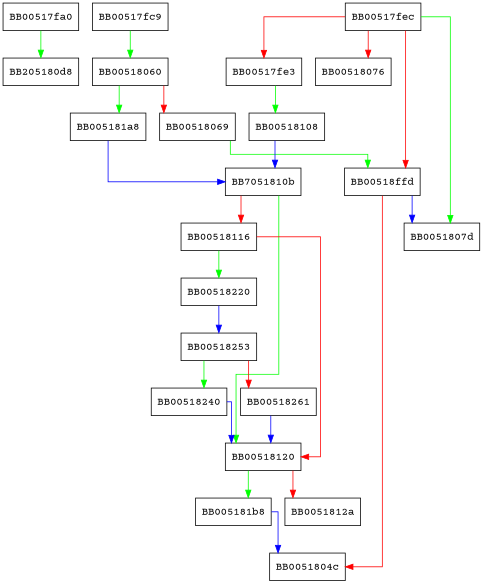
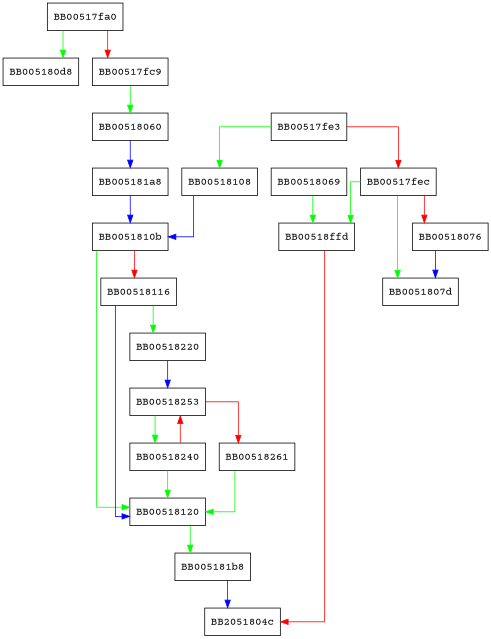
edge "BB00517fec" -> "BB00517fe3": reversed
edge "BB00517fa0" -> "BB00517fc9": added
node "BB205180d8": label "BB205180d8" -> "BB005180d8"
edge "BB00518060" -> "BB005181a8": color green -> blue
edge "BB00518060" -> "BB00518069": removed
edge "BB00517fec" -> "BB00518ffd": color red -> green
node "BB7051810b": label "BB7051810b" -> "BB0051810b"
edge "BB00518ffd" -> "BB0051807d": now "BB00518076" -> "BB0051807d"
edge "BB00518116" -> "BB00518120": color red -> blue
edge "BB00518240" -> "BB00518120": color blue -> green
edge "BB00518261" -> "BB00518120": color blue -> green
edge "BB00518240" -> "BB00518253": added
node "BB0051812a": removed
node "BB0051804c": label "BB0051804c" -> "BB2051804c"
